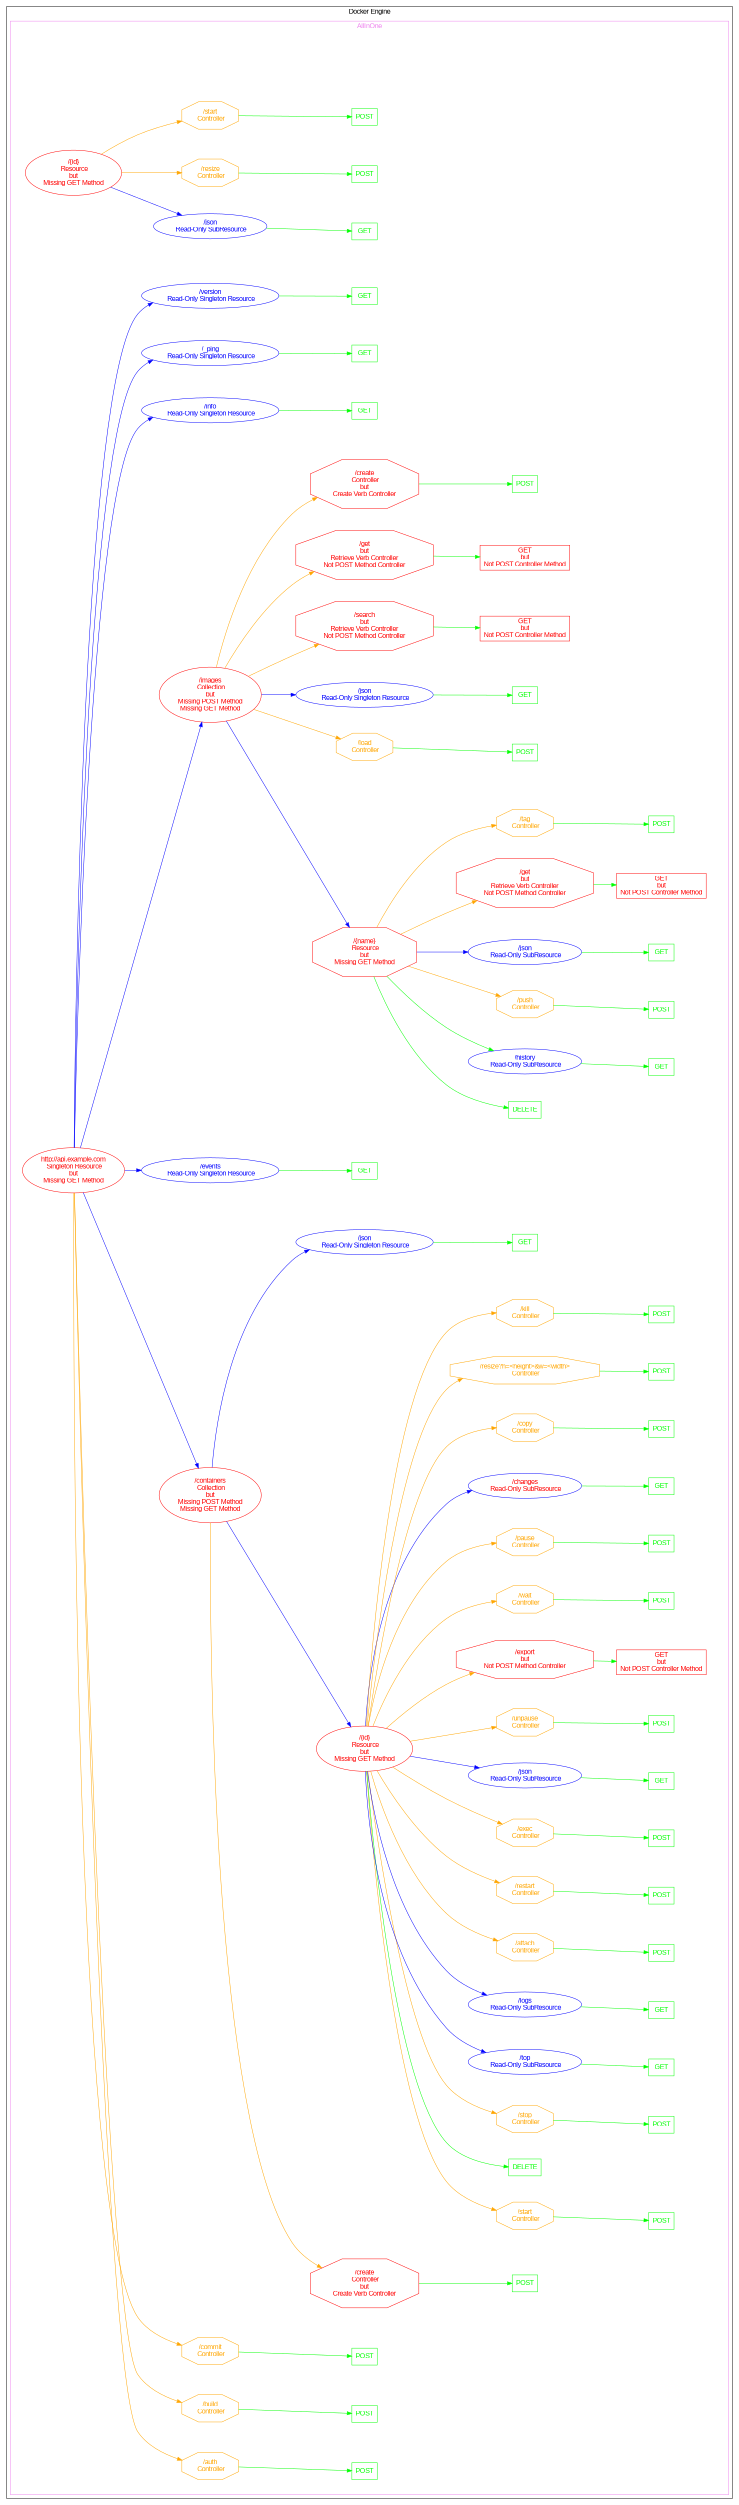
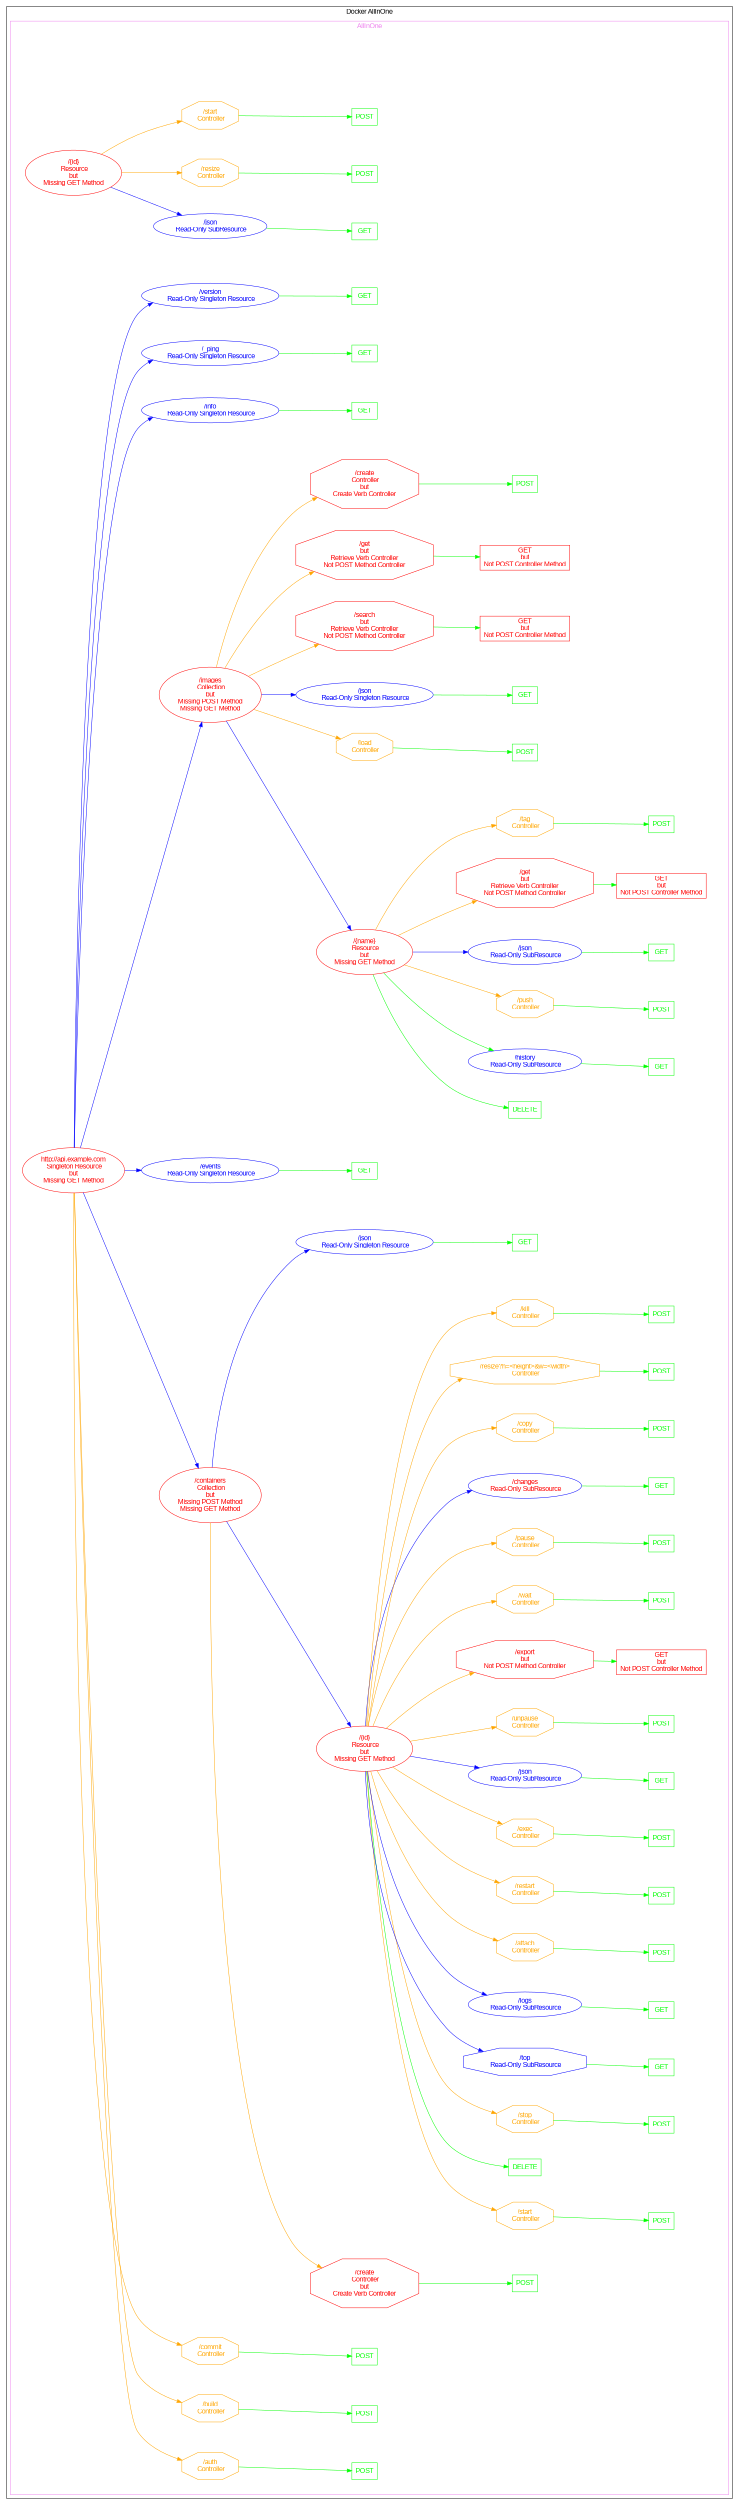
cluster "Docker Engine": label "Docker Engine" -> "Docker AllInOne"
node "/{name} Resource but Missing GET Method": shape octagon -> ellipse
node "/top Read-Only SubResource": shape ellipse -> octagon
